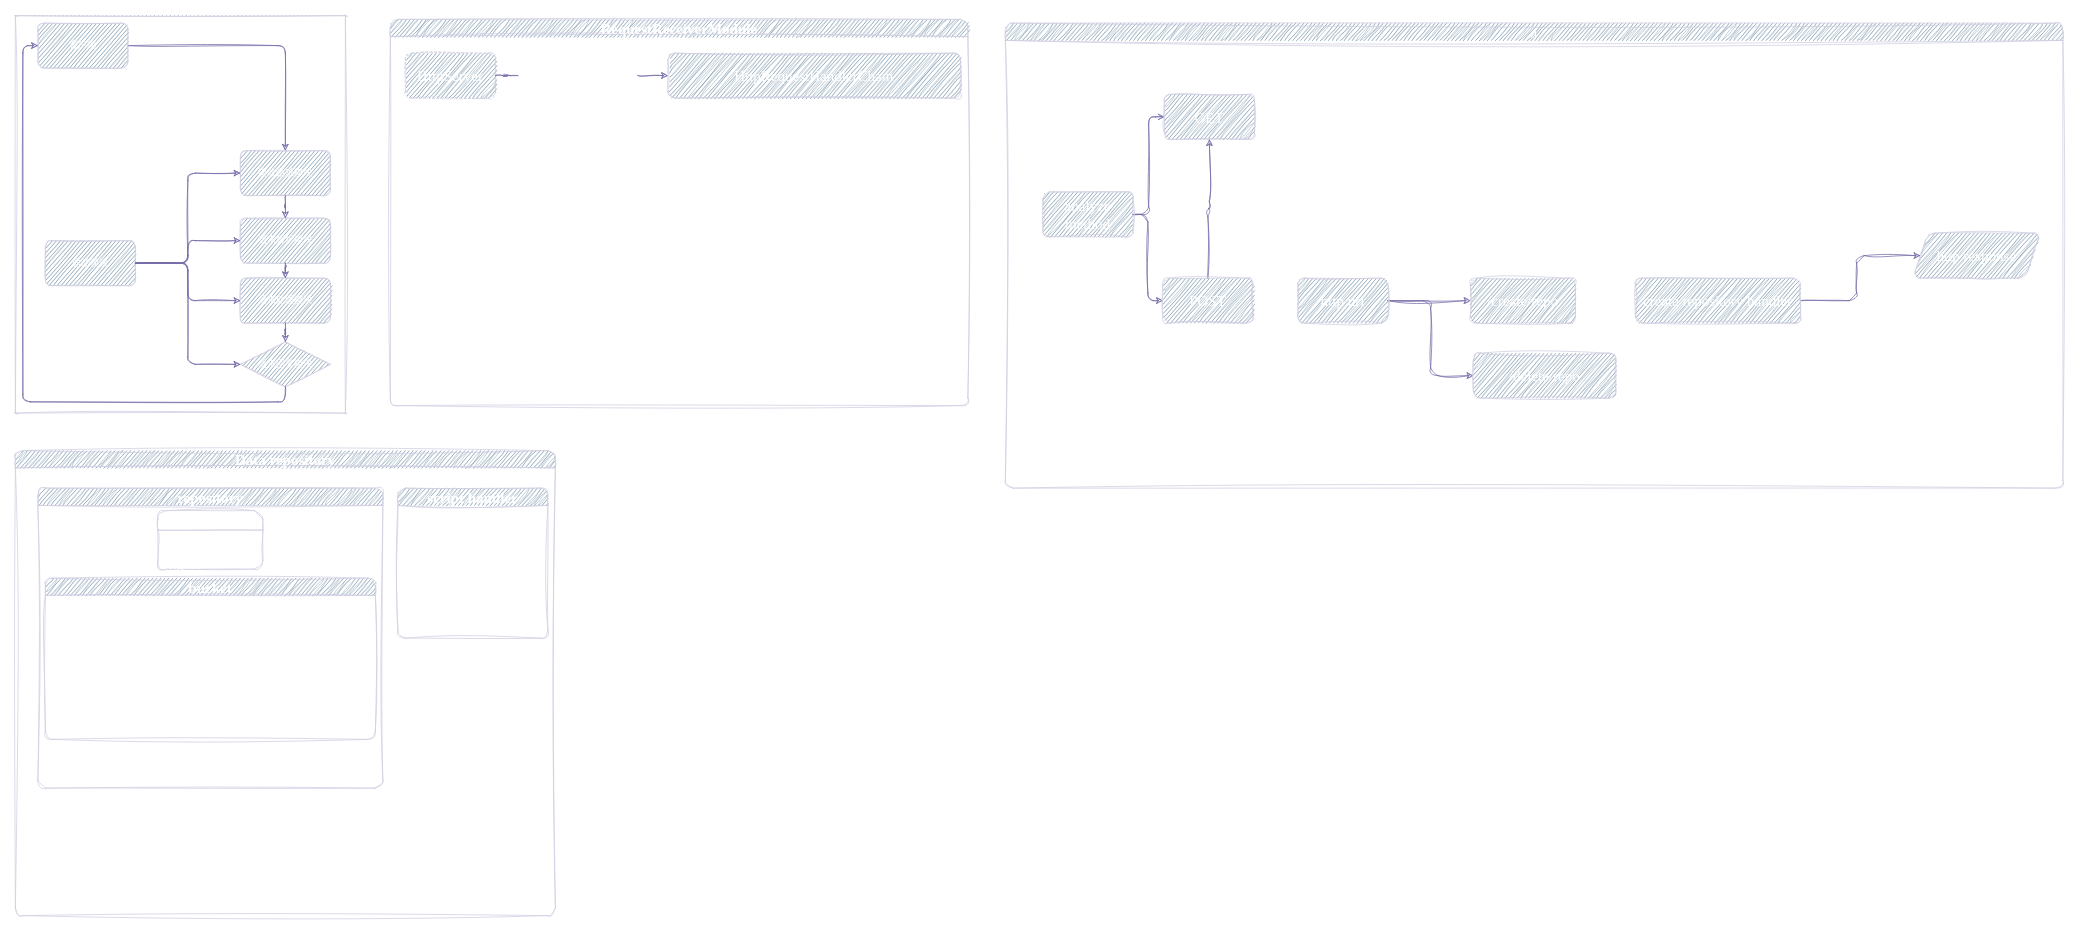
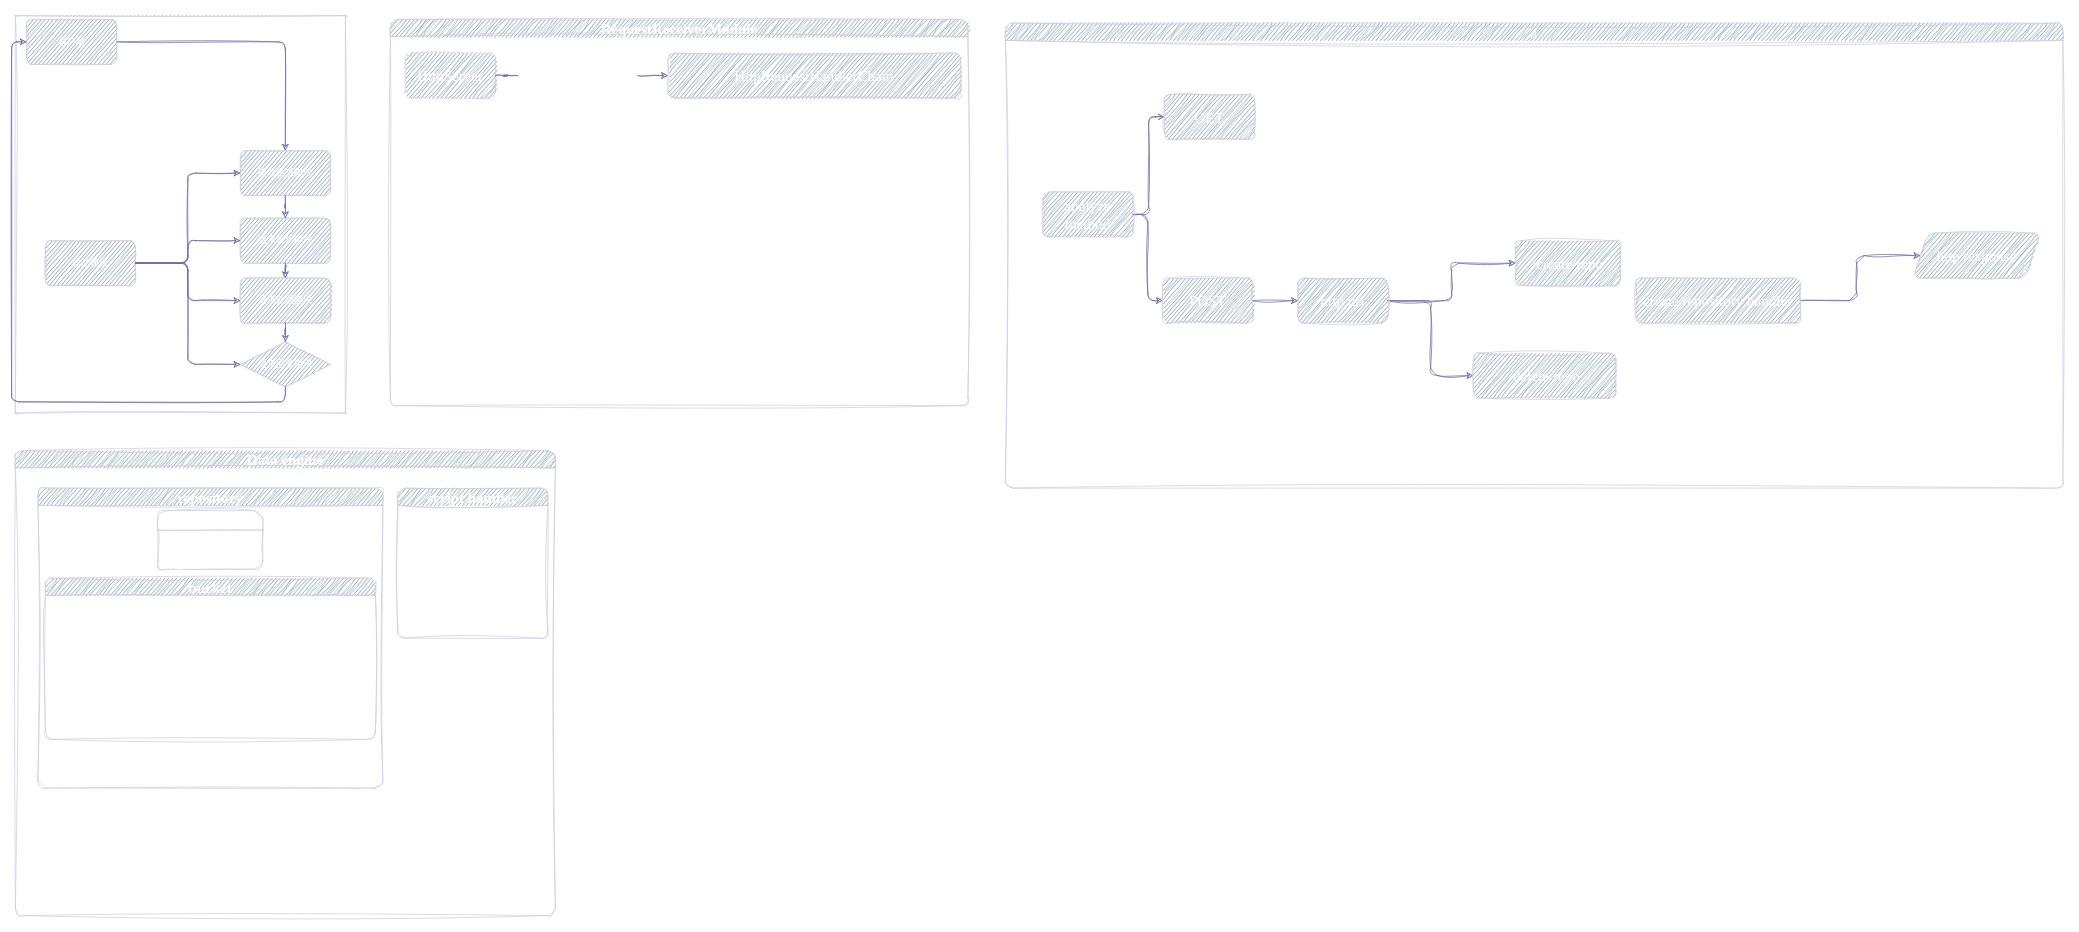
node "客户端": moved (83, 45) -> (72, 42)
edge "POST" -> "GET": now "POST" -> "http uri"
node "/create/repo": moved (1523, 300) -> (1568, 263)
node "Data repository": label "Data repository" -> "Data engine"
